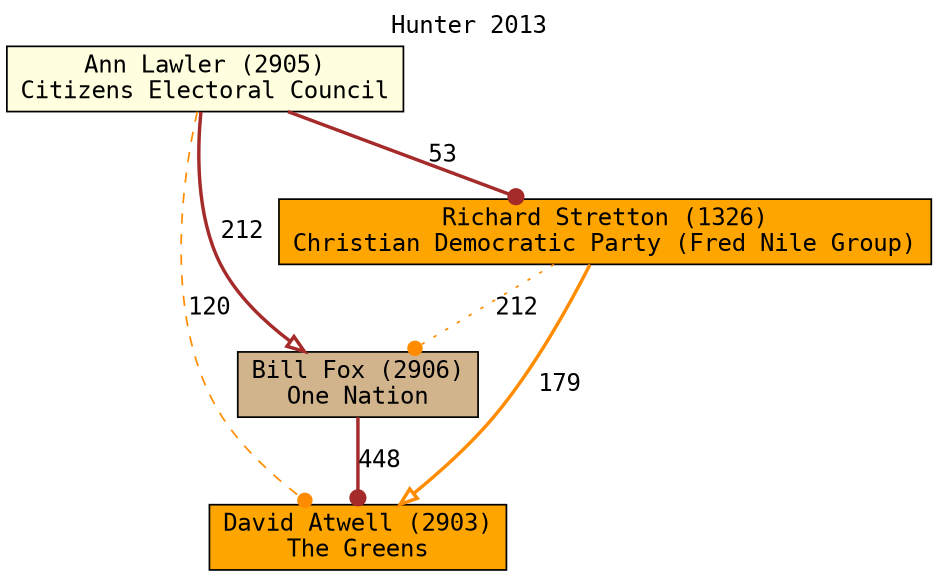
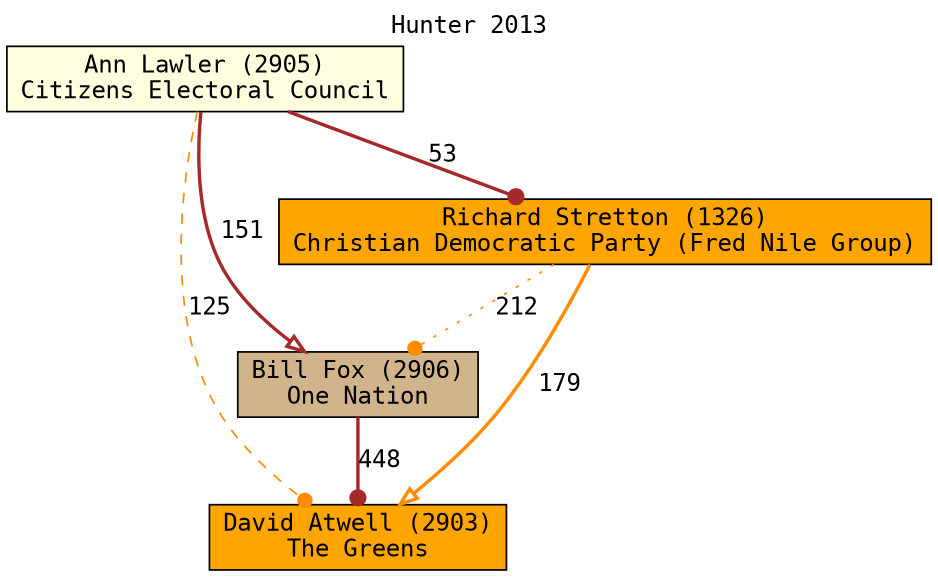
edge "Ann Lawler (2905) Citizens Electoral Council" -> "Bill Fox (2906) One Nation": label "212" -> "151"
edge "Ann Lawler (2905) Citizens Electoral Council" -> "David Atwell (2903) The Greens": label "120" -> "125"
